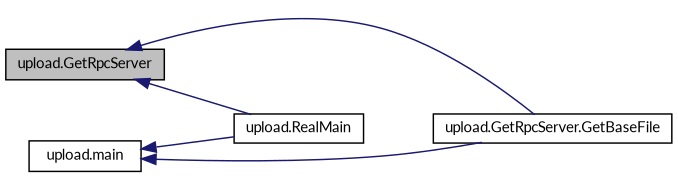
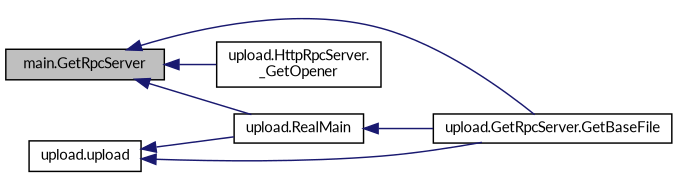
node "upload.GetRpcServer": label "upload.GetRpcServer" -> "main.GetRpcServer"
node "upload.HttpRpcServer. _GetOpener": added
edge "upload.GetRpcServer.GetBaseFile" -> "upload.RealMain": added
node "upload.main": label "upload.main" -> "upload.upload"
